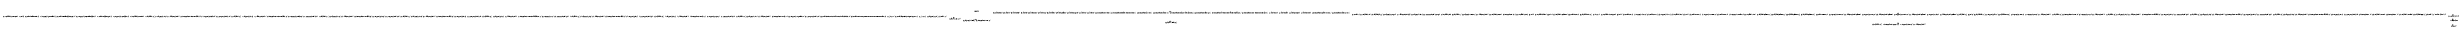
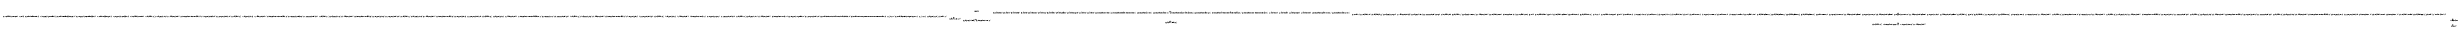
node "5700: construct [-,v43,v44,v42]": removed
